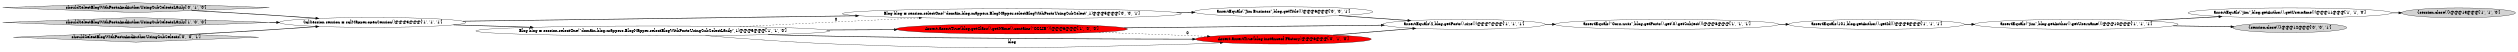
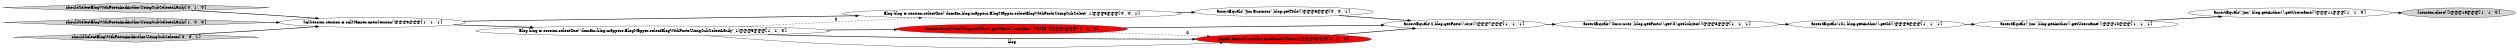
node "{session.close()}@@@12@@@['0', '0', '1']": removed
